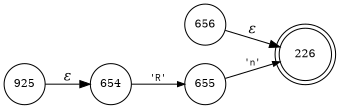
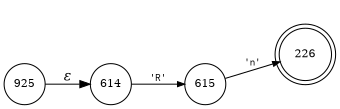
node "656": removed
node "654": label "654" -> "614"
node "655": label "655" -> "615"
